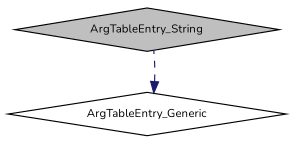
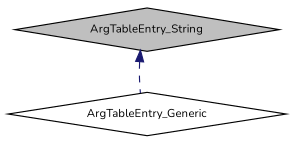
edge "ArgTableEntry_String" -> "ArgTableEntry_Generic": reversed
